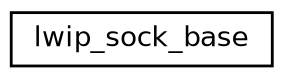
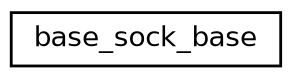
node "lwip_sock_base": label "lwip_sock_base" -> "base_sock_base"
